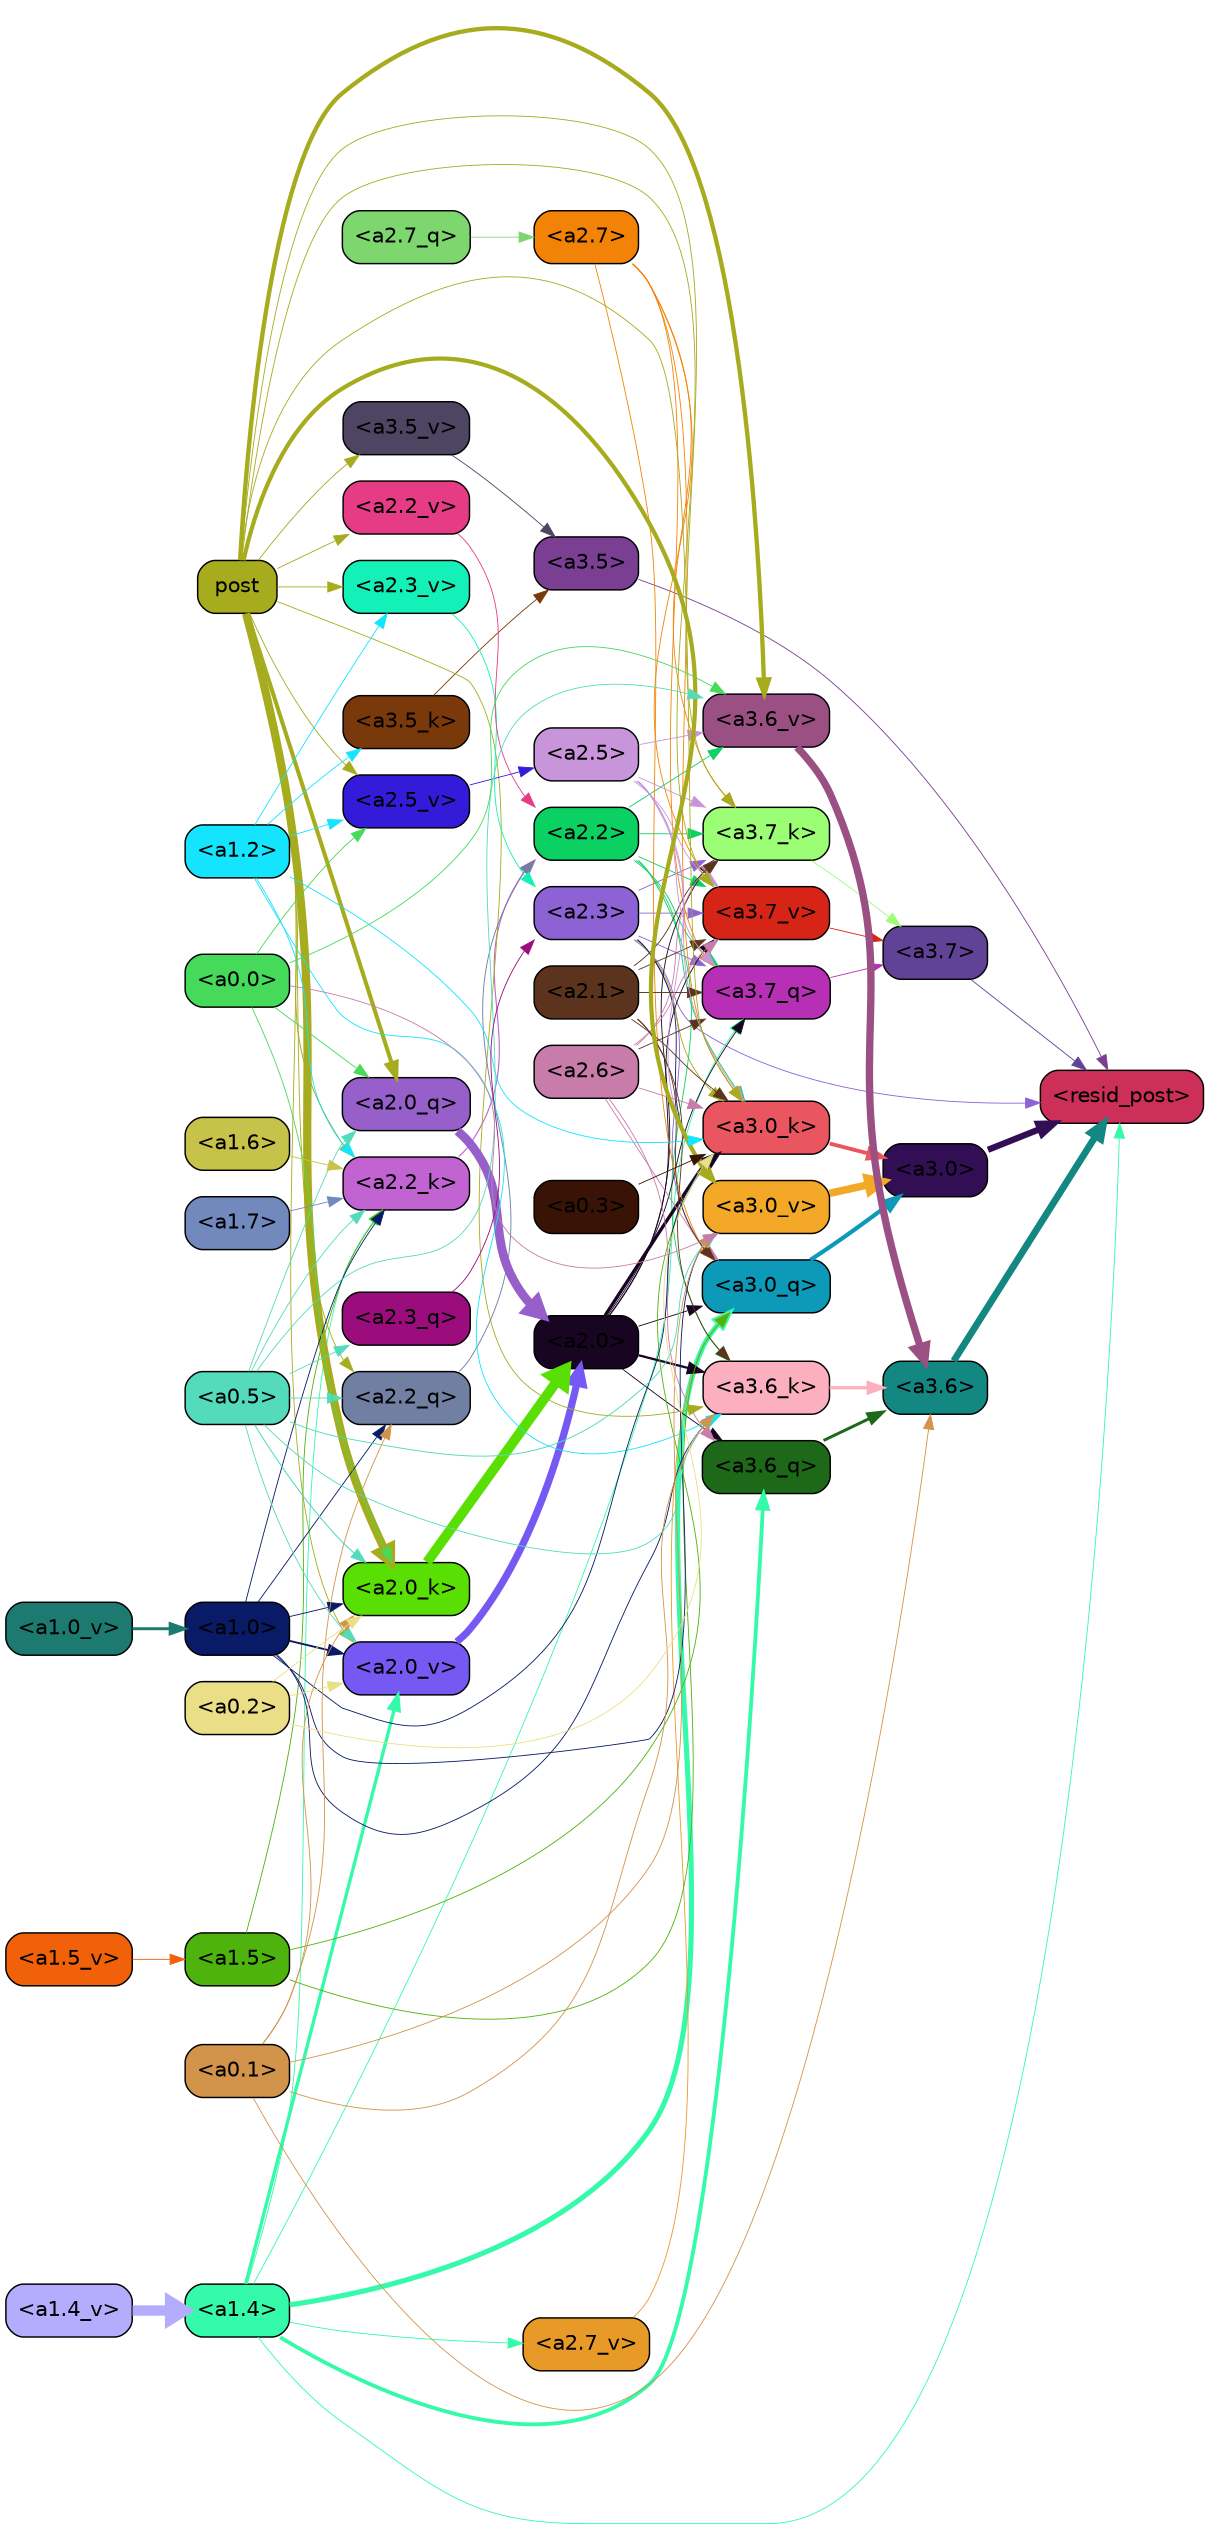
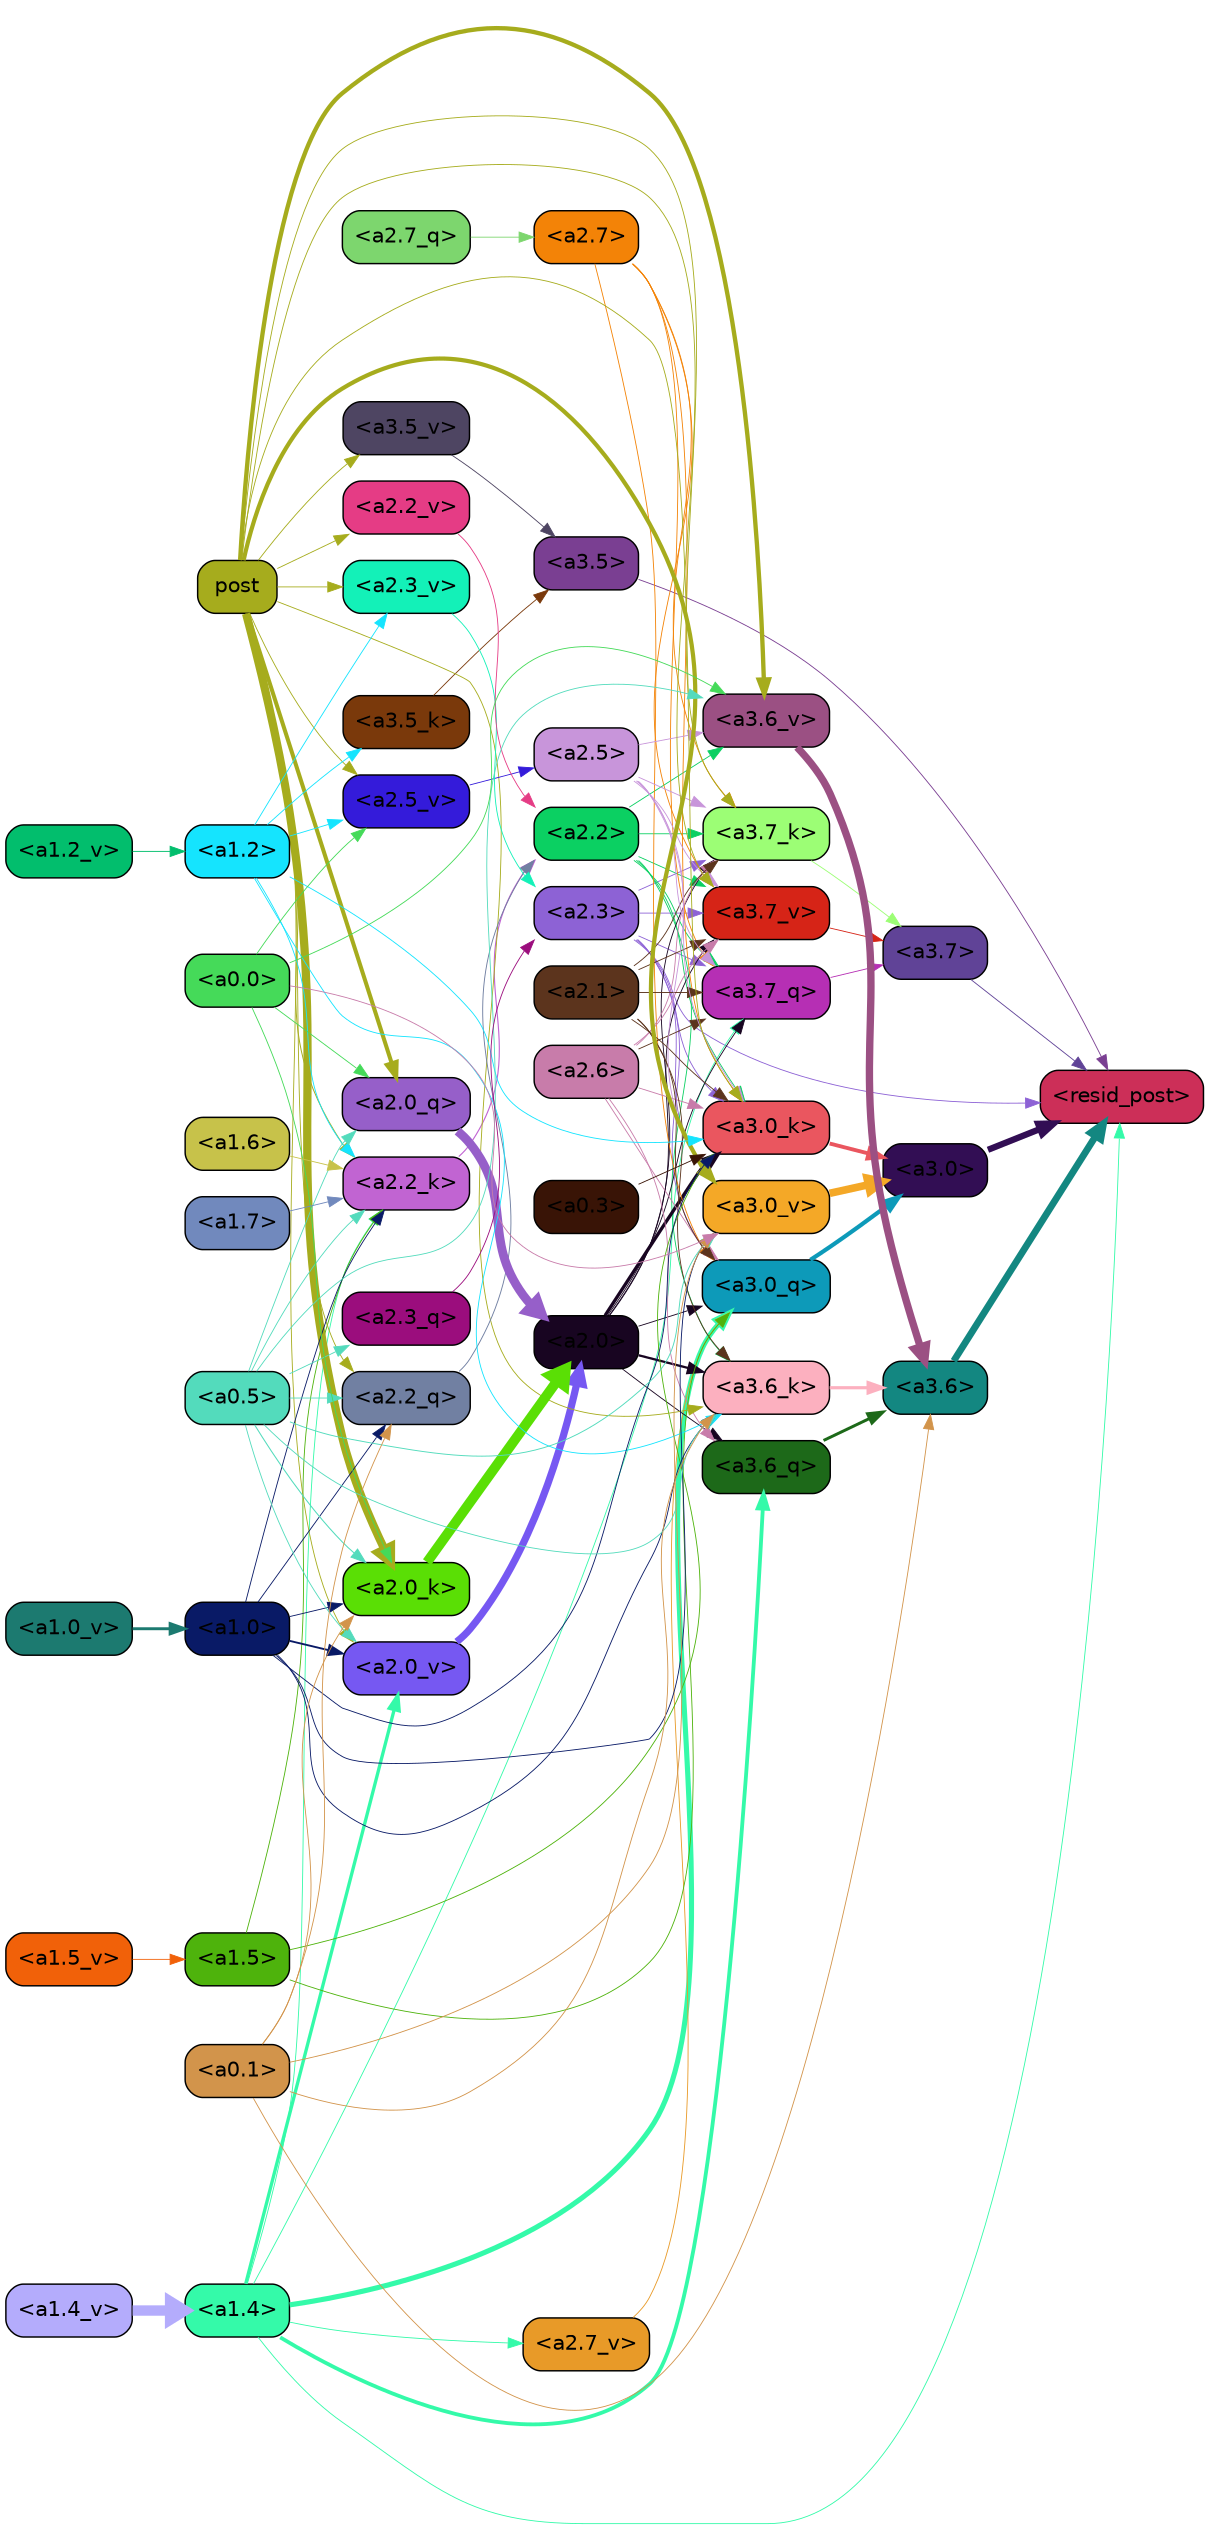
node "<a1.2_v>": added
edge "<a2.3>" -> "<a3.0_k>": color #a6ac1d -> #8d62d5
edge "<a2.3>" -> "<a3.0_v>": color #091a66 -> #8d62d5
node "<a0.2>": removed
